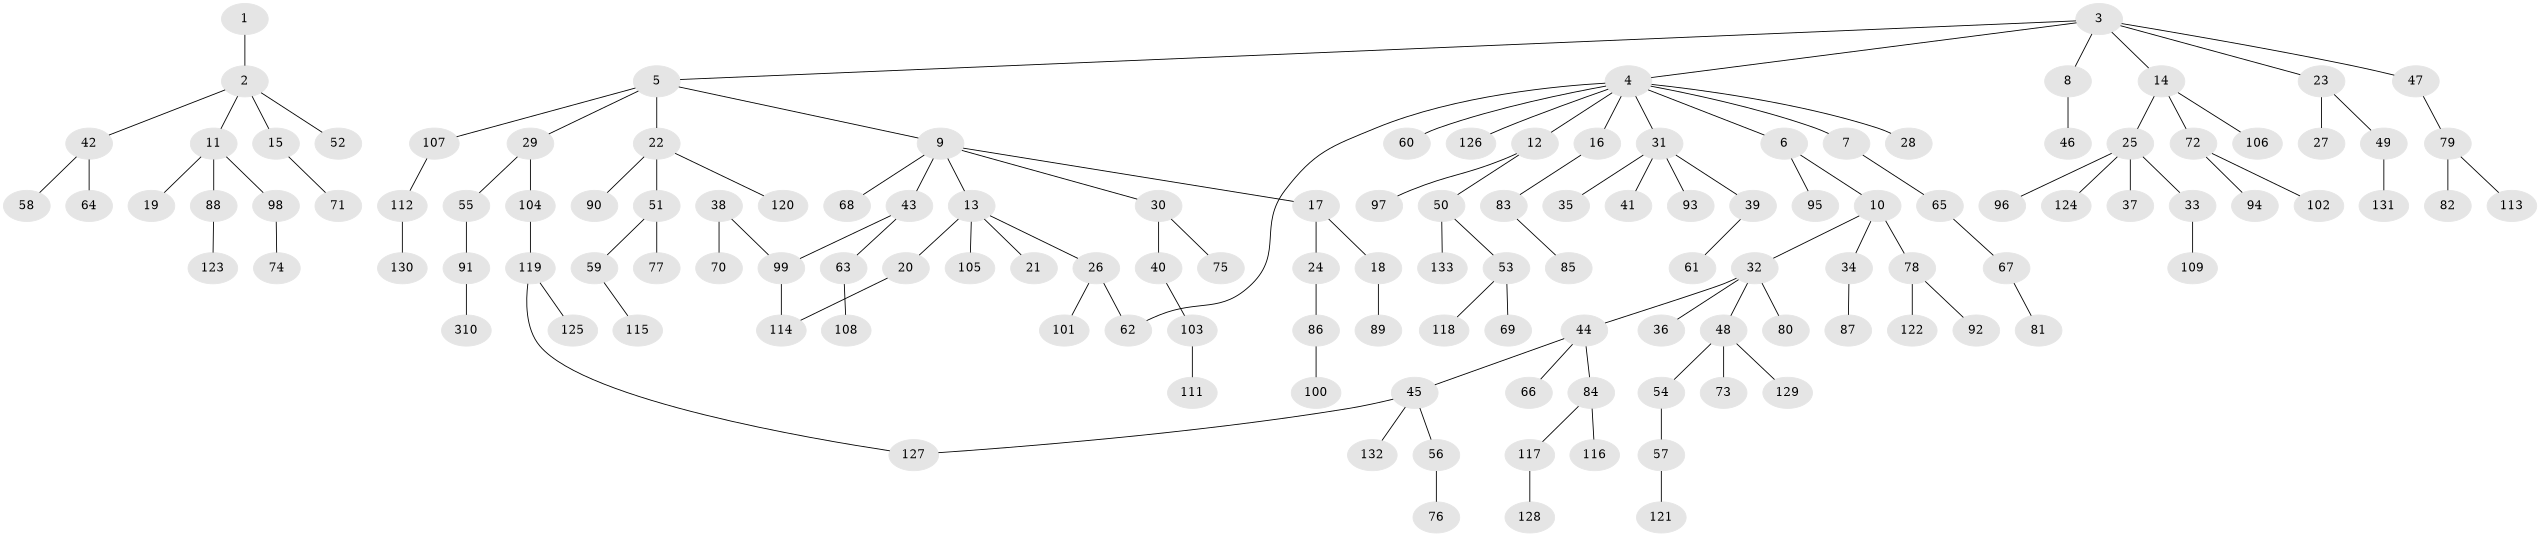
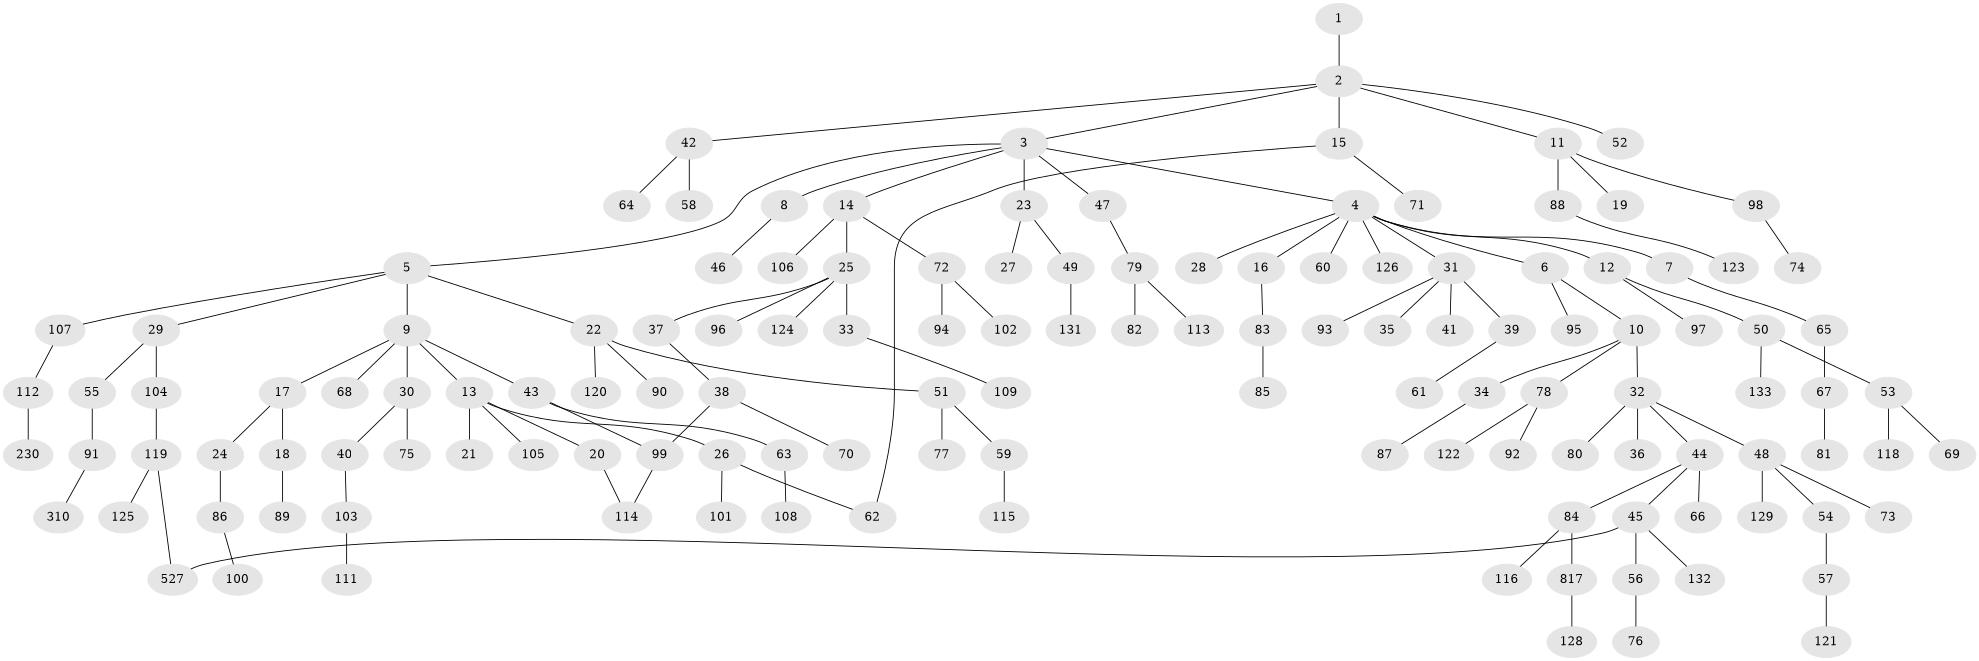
edge "2" -- "3": added
edge "4" -- "62": now "15" -- "62"
node "130": label "130" -> "230"
edge "37" -- "38": added
node "127": label "127" -> "527"
node "117": label "117" -> "817"
